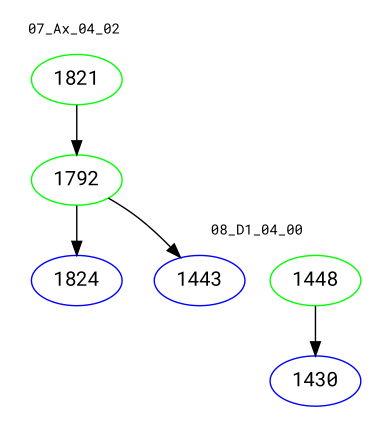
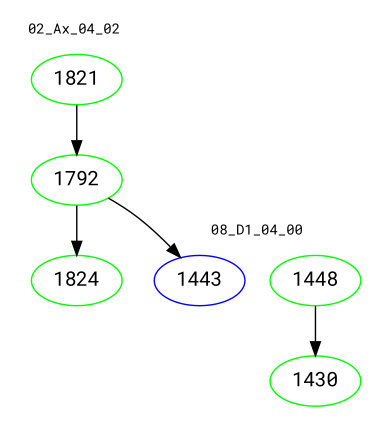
cluster "07_Ax_04_02": label "07_Ax_04_02" -> "02_Ax_04_02"
node "1824": color blue -> green
node "1430": color blue -> green
